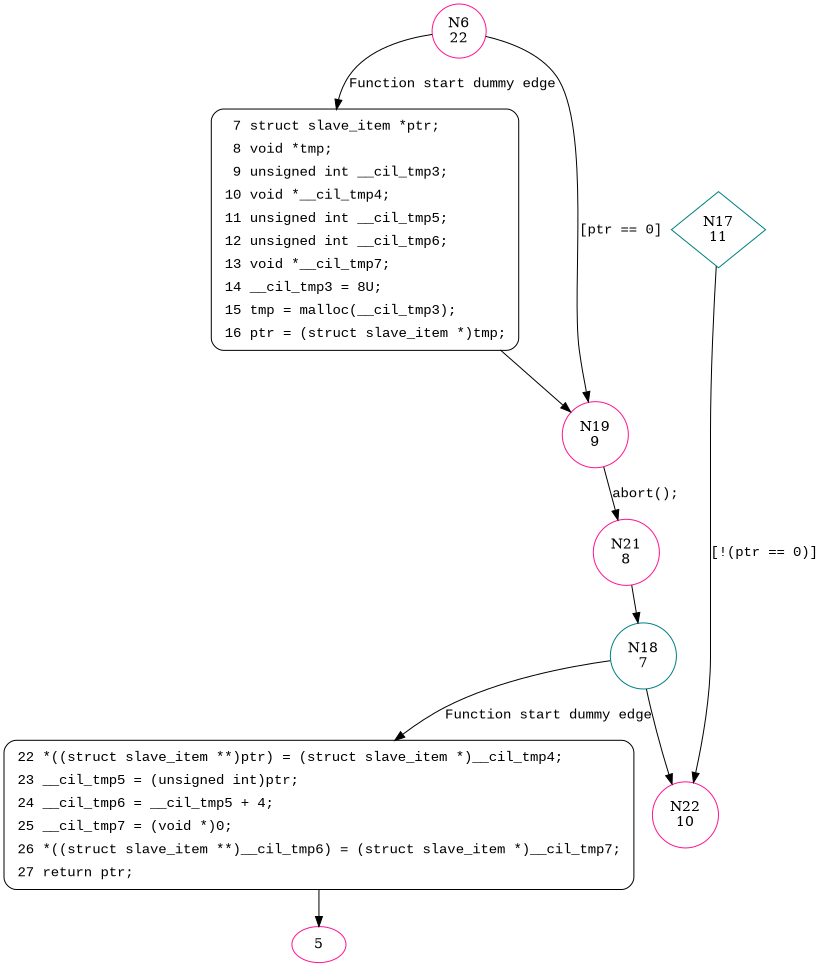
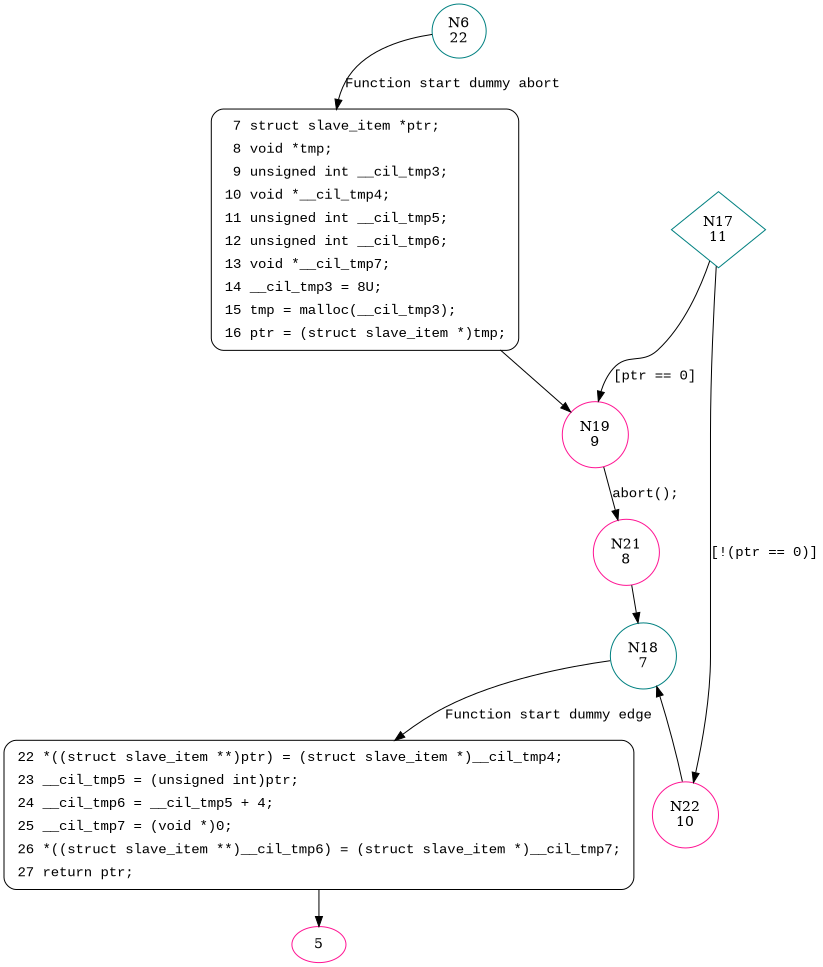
node "N6 22": color deeppink -> teal
edge "N6 22" -> "7": label "Function start dummy edge" -> "Function start dummy abort"
edge "N6 22" -> "N19 9": now "N17 11" -> "N19 9"
edge "N18 7" -> "N22 10": reversed
